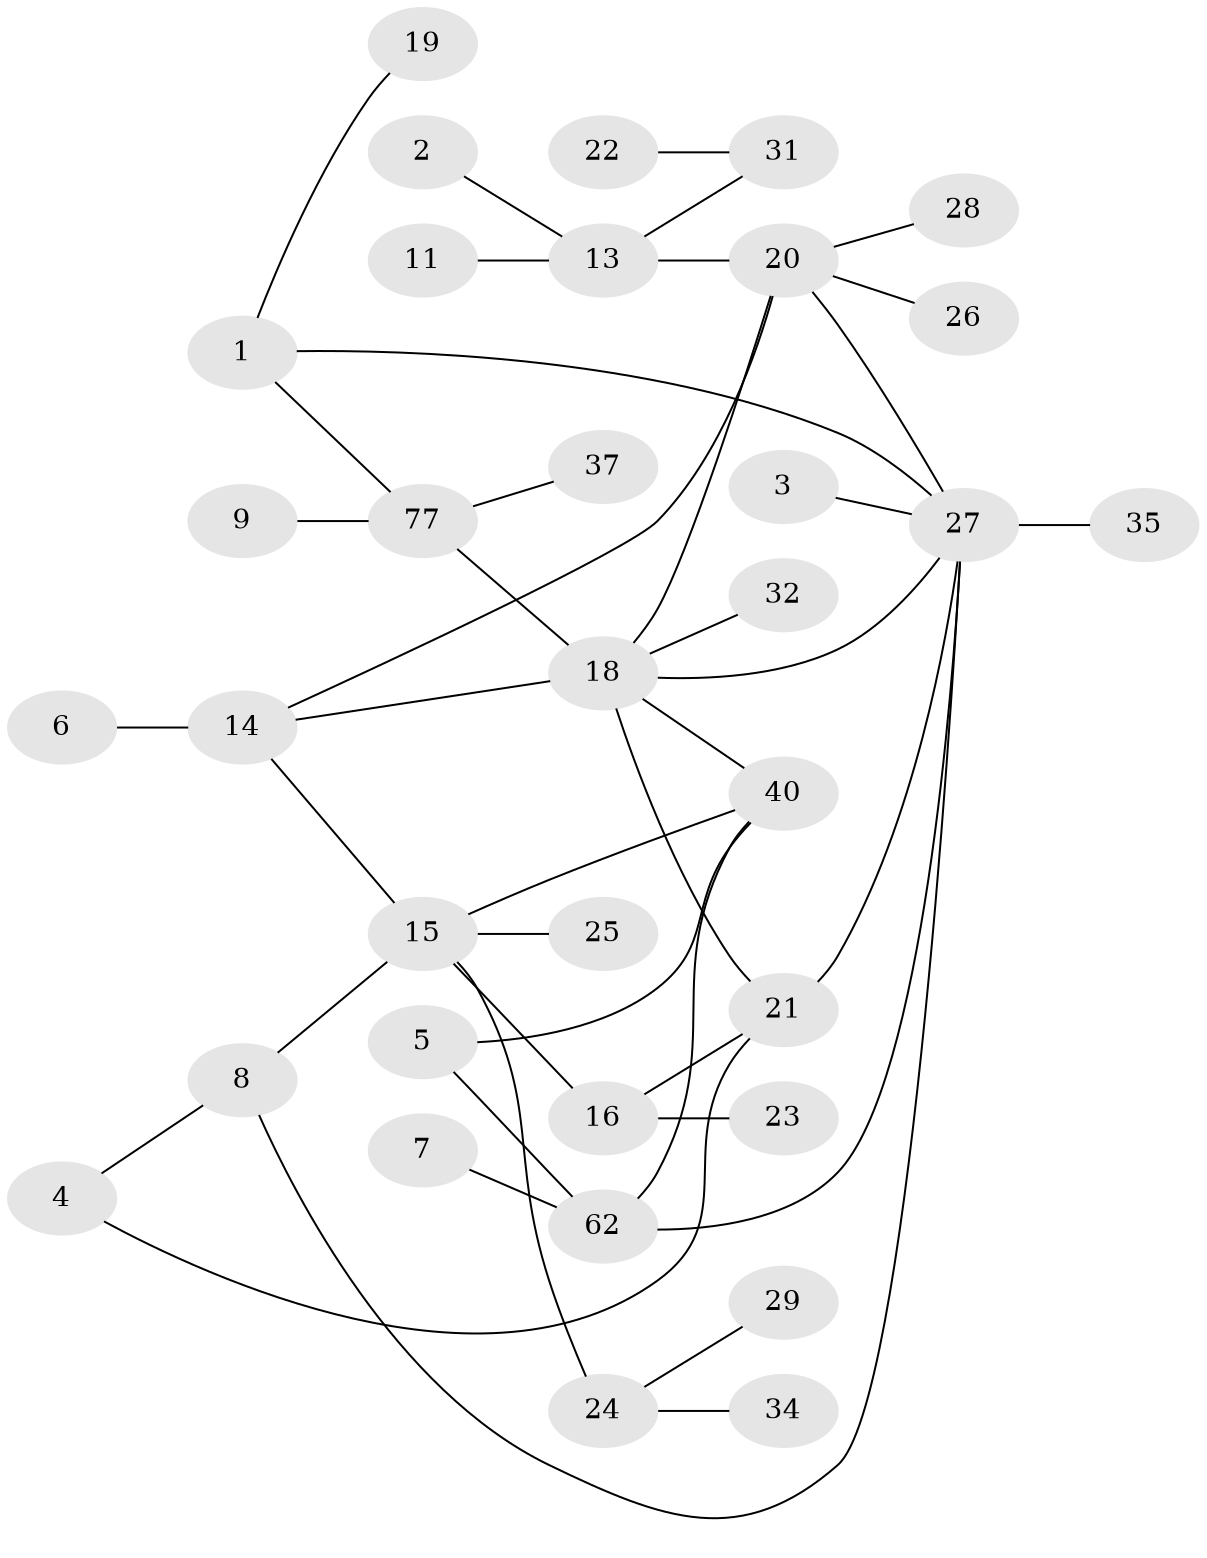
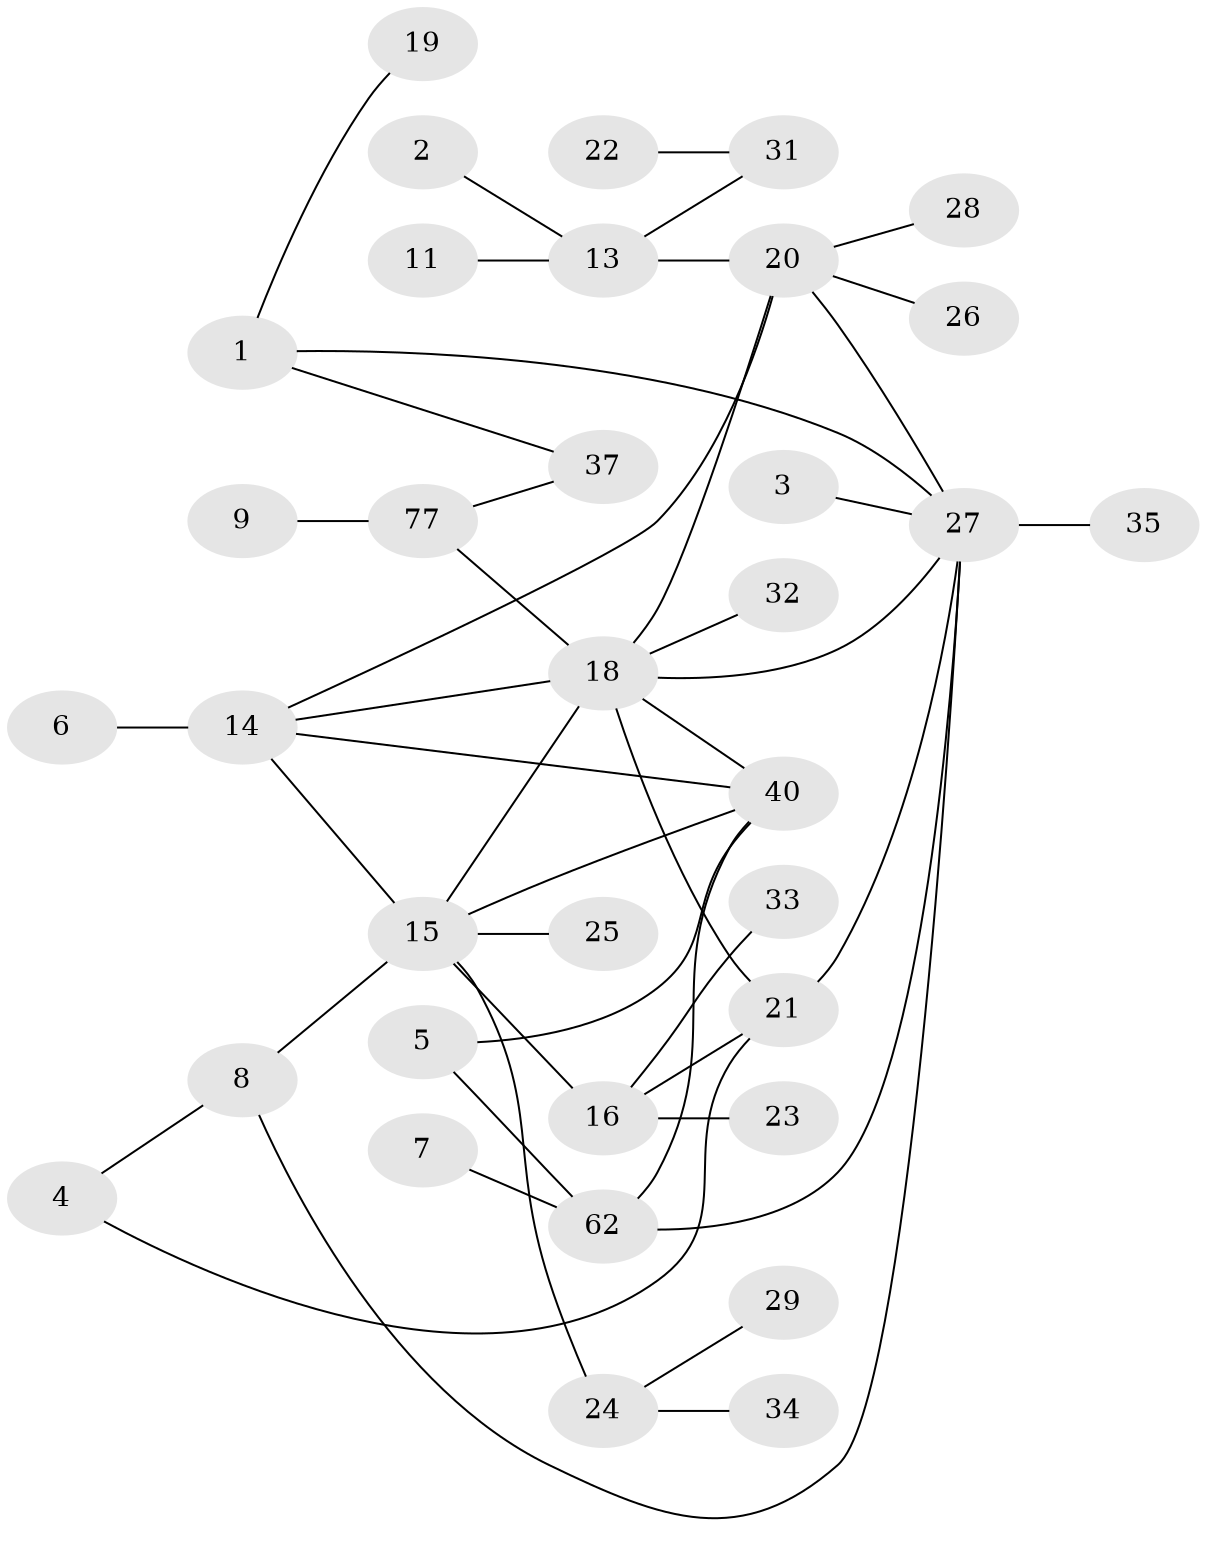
edge "1" -- "77": now "1" -- "37"
edge "14" -- "40": added
edge "18" -- "15": added
node "33": added
